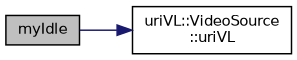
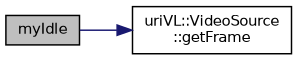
node "uriVL::VideoSource ::uriVL": label "uriVL::VideoSource ::uriVL" -> "uriVL::VideoSource ::getFrame"
